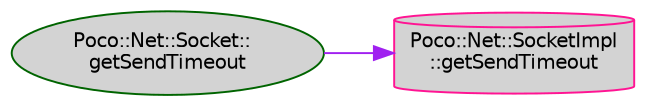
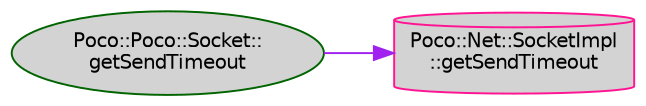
node "Poco::Net::Socket:: getSendTimeout": label "Poco::Net::Socket:: getSendTimeout" -> "Poco::Poco::Socket:: getSendTimeout"
